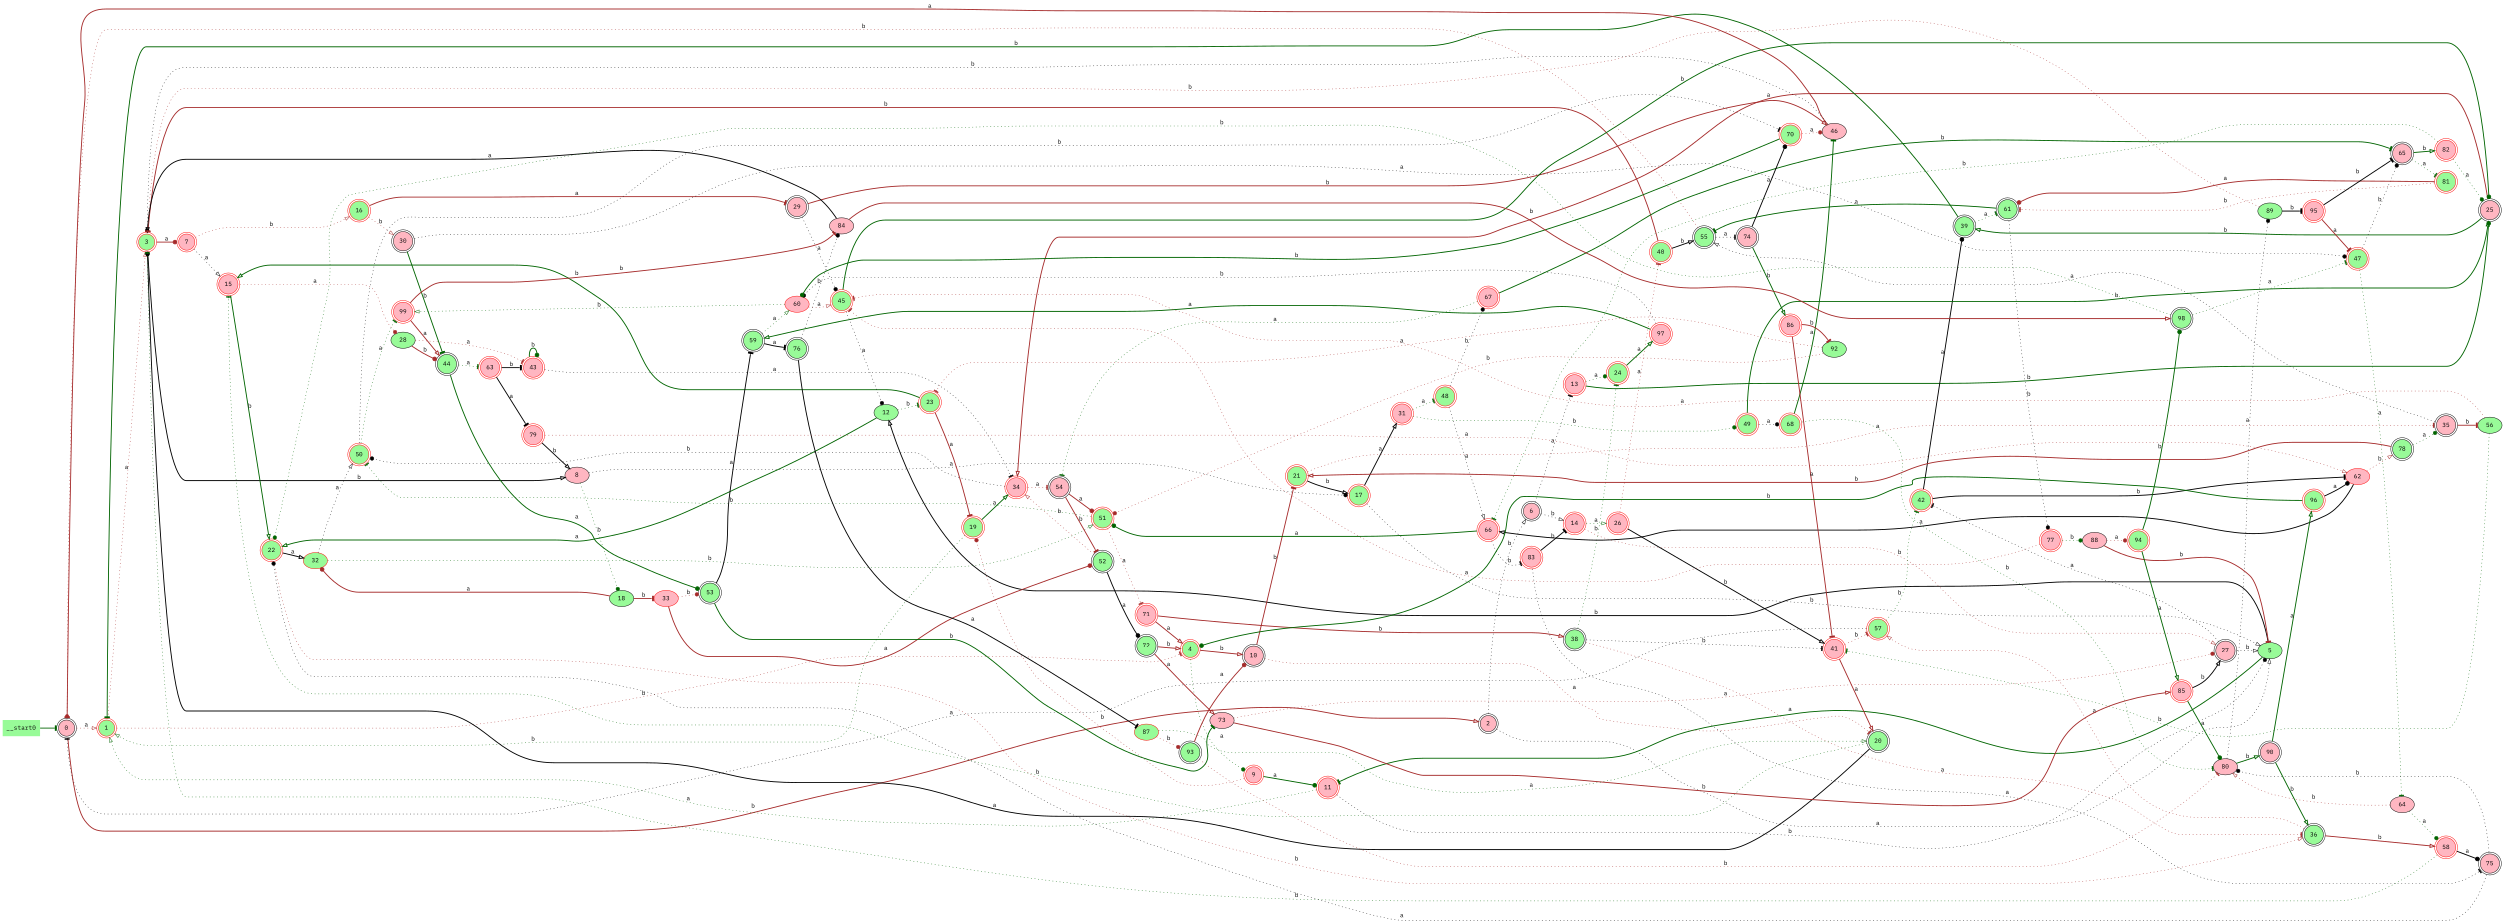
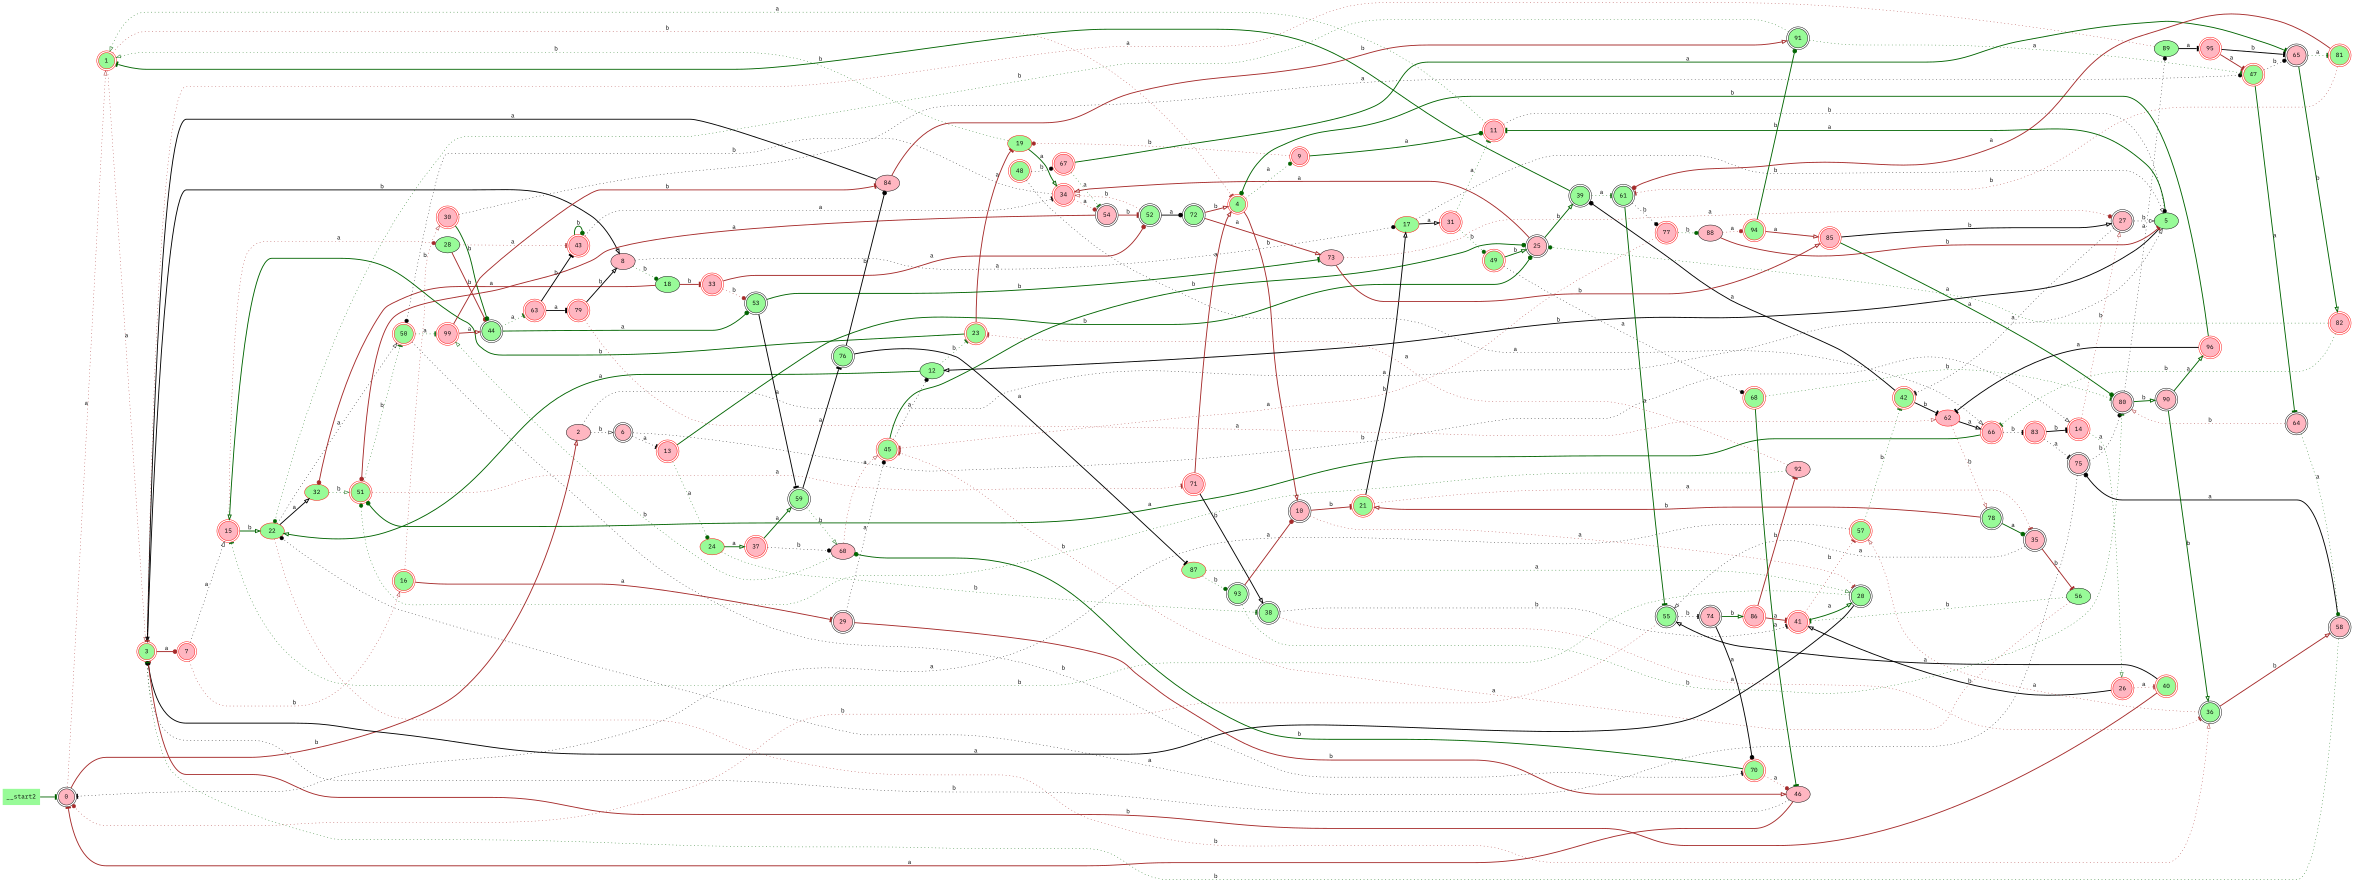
edge "89" -> "3": label "b" -> "a"
edge "67" -> "65": label "b" -> "a"
edge "89" -> "95": label "b" -> "a"
edge "55" -> "74": label "a" -> "b"
node "30": color black -> red
edge "40" -> "55": label "b" -> "a"
edge "76" -> "84": style dotted -> bold
edge "30" -> "44": arrowhead tee -> dot
node "60": color red -> black
edge "59" -> "60": label "a" -> "b"
node "98": label "98" -> "91"
node "97": label "97" -> "37"
node "92": fillcolor palegreen -> lightpink
node "24": shape doublecircle -> ellipse
edge "92" -> "51": color brown -> darkgreen
edge "31" -> "48": now "31" -> "11"
edge "78" -> "35": style dotted -> bold
edge "34" -> "54": arrowhead tee -> dot
edge "96" -> "62": arrowhead dot -> tee
node "17": shape doublecircle -> ellipse
node "96": fillcolor palegreen -> lightpink
edge "38" -> "24": reversed
edge "32" -> "50": now "22" -> "50"
node "19": shape doublecircle -> ellipse
edge "47" -> "64": style dotted -> bold
node "22": shape doublecircle -> ellipse
node "33": shape ellipse -> doublecircle
edge "94" -> "85": color darkgreen -> brown
edge "71" -> "38": color brown -> black
edge "41" -> "20": color brown -> darkgreen
node "2": shape doublecircle -> ellipse
node "__start0": label "__start0" -> "__start2"
edge "87" -> "93": color brown -> darkgreen
node "80": shape ellipse -> doublecircle
node "64": shape ellipse -> doublecircle
node "58": color red -> black
edge "93" -> "80": color brown -> darkgreen
